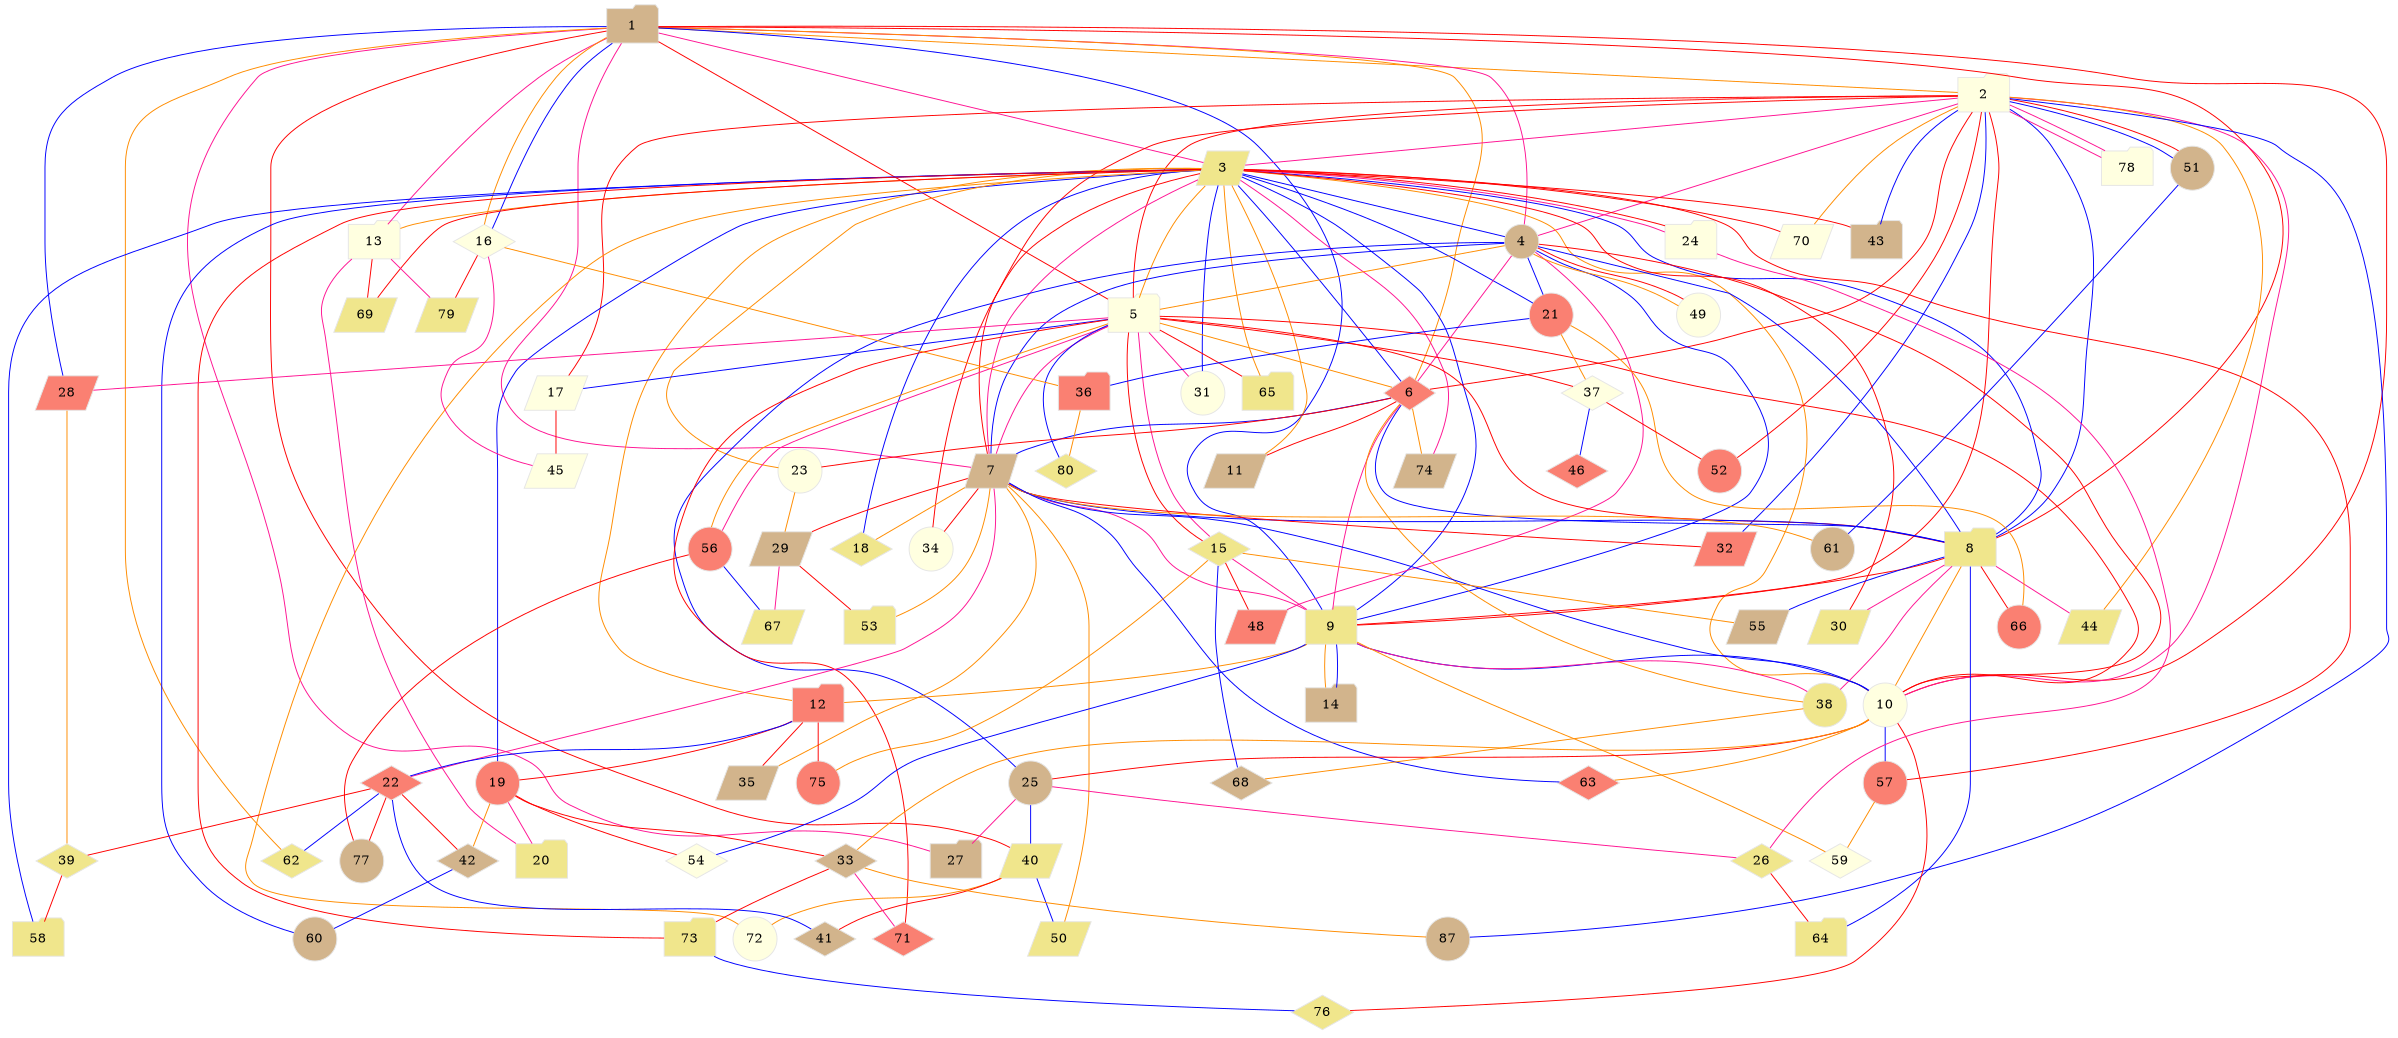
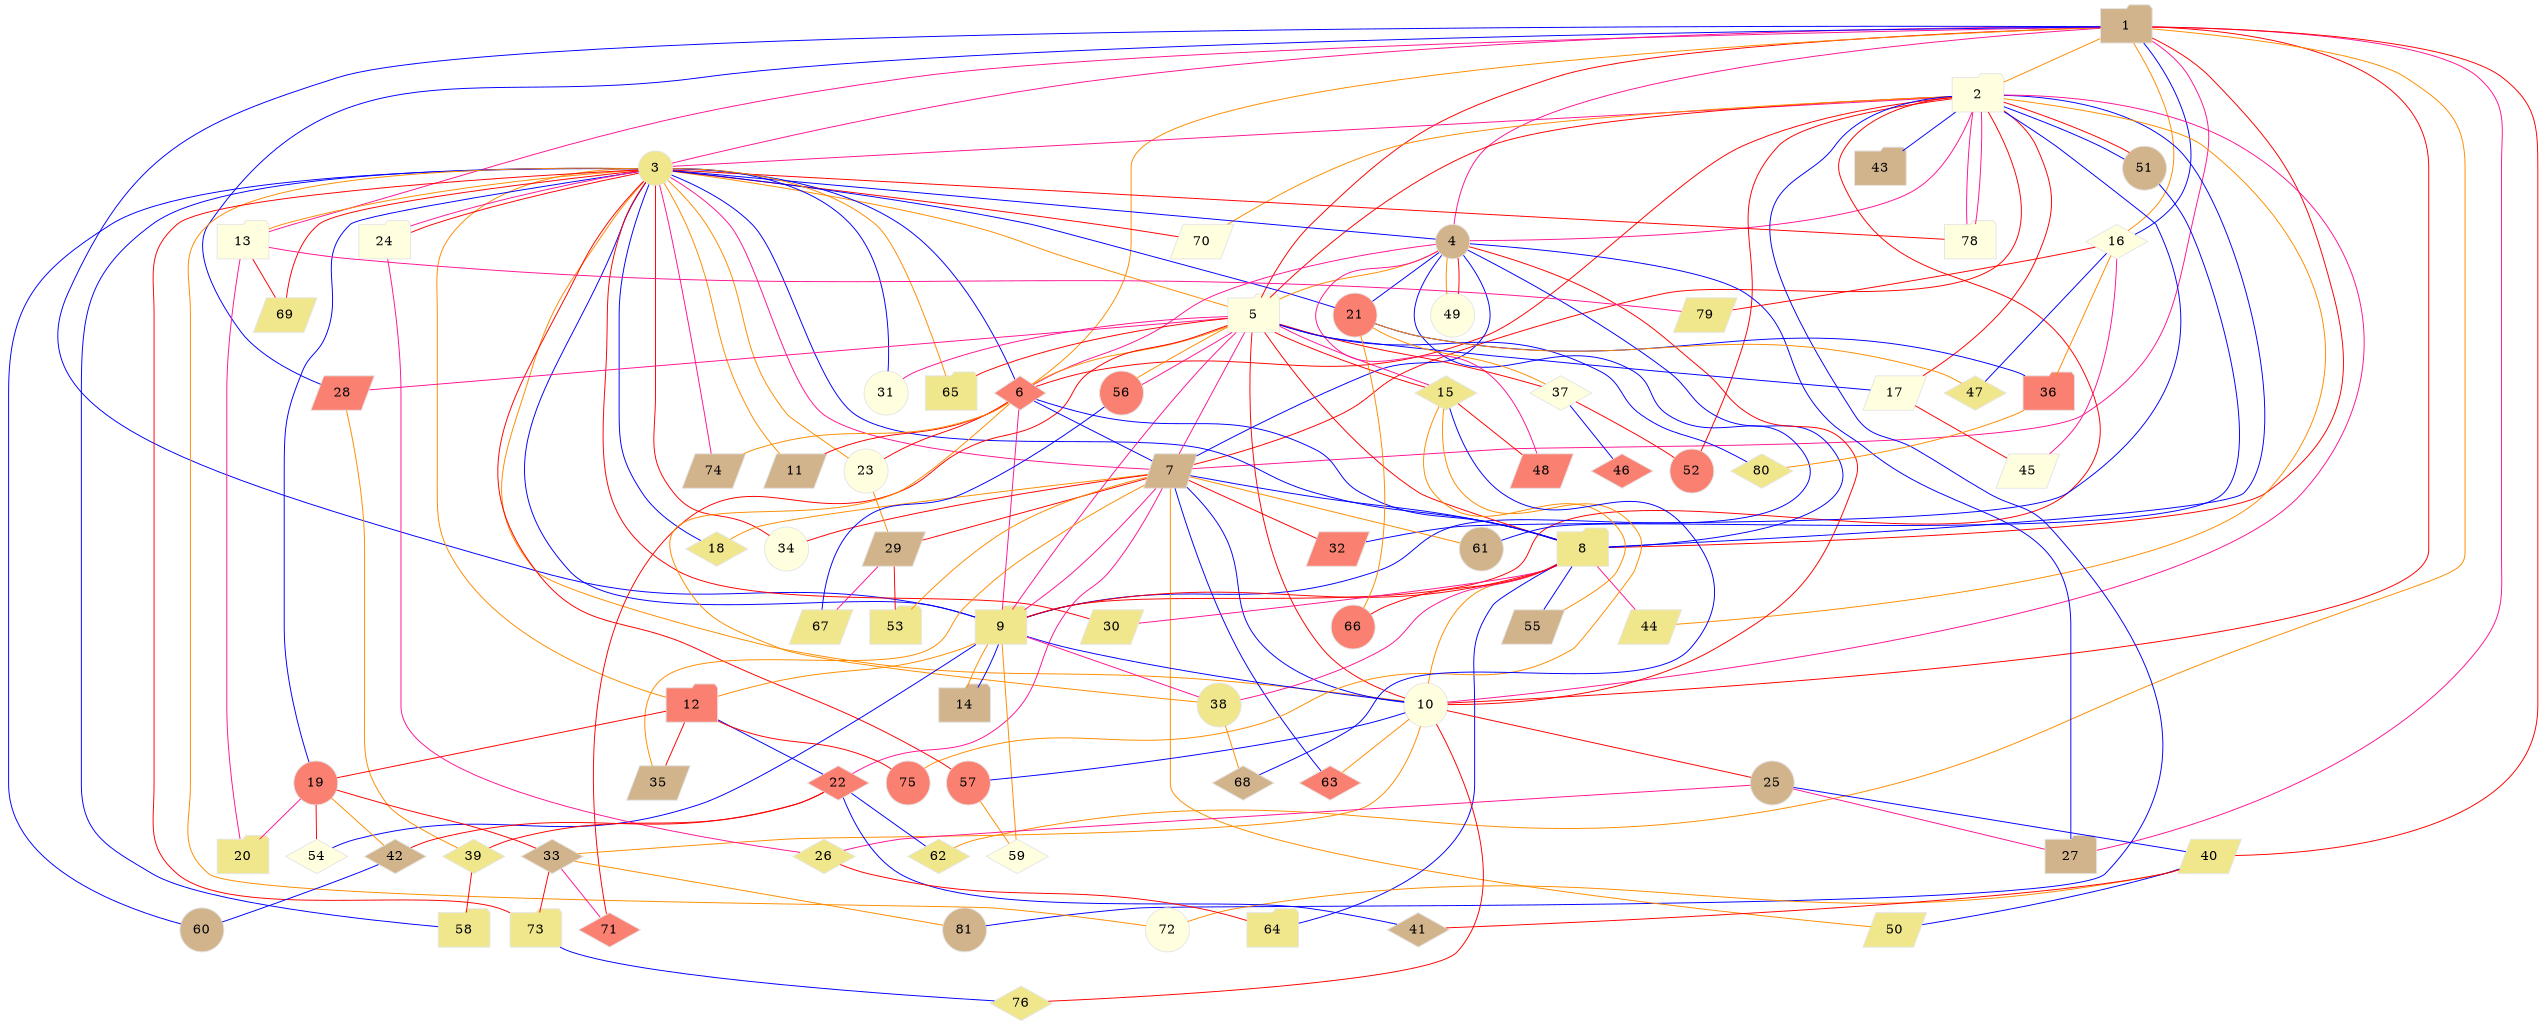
node "3": shape parallelogram -> circle
edge "3" -- "43": now "3" -- "78"
edge "4" -- "25": now "4" -- "27"
node "47": added
edge "15" -- "9": now "5" -- "9"
node "77": removed
node "87": label "87" -> "81"
